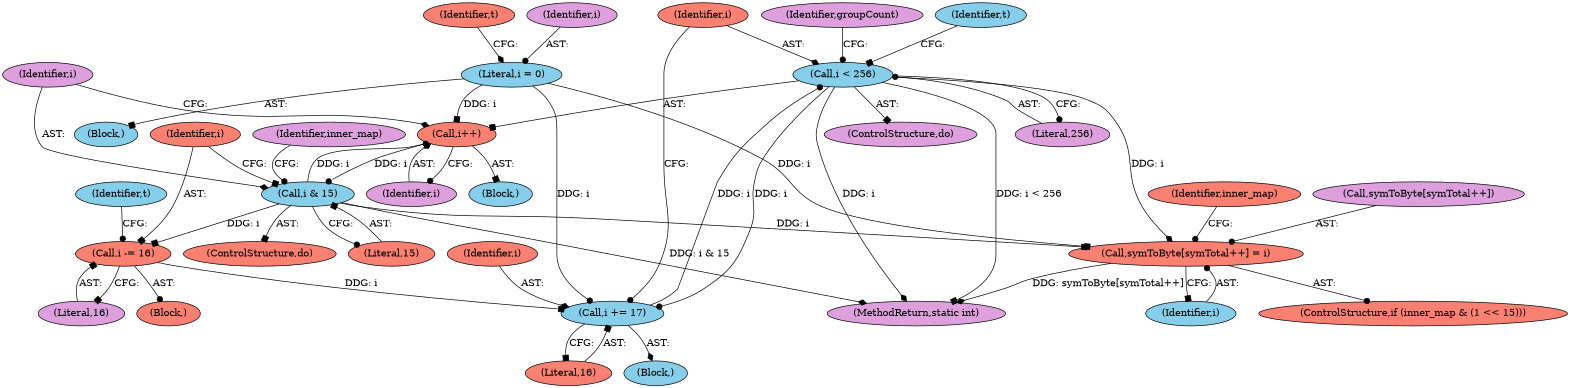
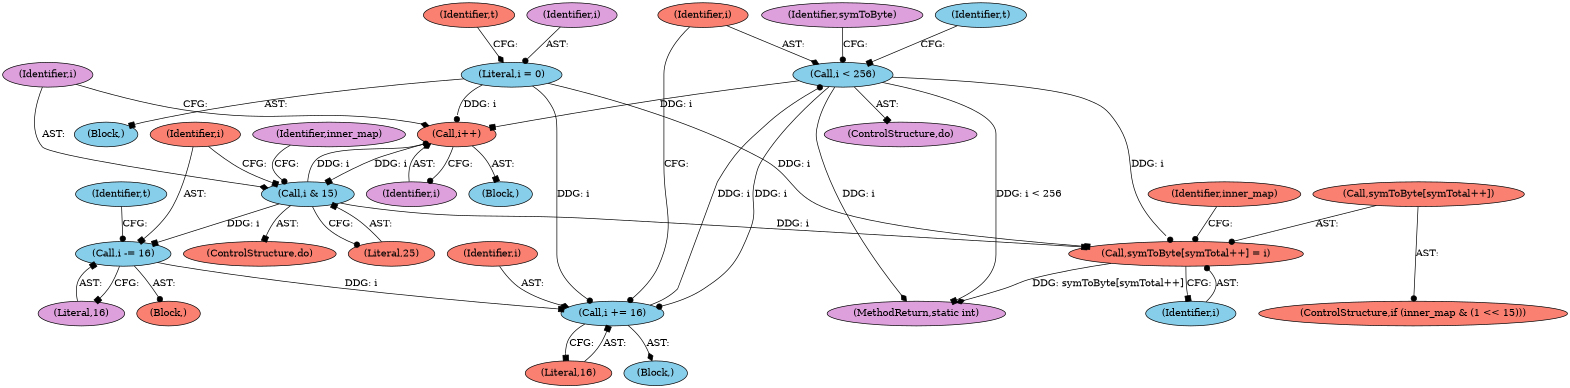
node "(Identifier,groupCount)": label "(Identifier,groupCount)" -> "(Identifier,symToByte)"
edge "(Call,i < 256)" -> "(Call,symToByte[symTotal++] = i)": arrowhead diamond -> dot
edge "(Literal,i = 0)" -> "(Call,i++)": arrowhead box -> dot
edge "(Call,i < 256)" -> "(Call,i++)": label "AST: " -> "DDG: i"
node "(Literal,256)": removed
edge "(Call,i++)" -> "(Call,i & 15)": arrowhead dot -> box
node "(Call,symToByte[symTotal++])": fillcolor plum -> salmon
edge "(Call,i & 15)" -> "(MethodReturn,static int)": removed, label "DDG: i & 15"
node "(Call,i -= 16)": fillcolor salmon -> skyblue
node "(Literal,15)": label "(Literal,15)" -> "(Literal,25)"
edge "(Call,symToByte[symTotal++] = i)" -> "(ControlStructure,if (inner_map & (1 << 15)))": now "(Call,symToByte[symTotal++])" -> "(ControlStructure,if (inner_map & (1 << 15)))"
node "(Call,i += 17)": label "(Call,i += 17)" -> "(Call,i += 16)"
